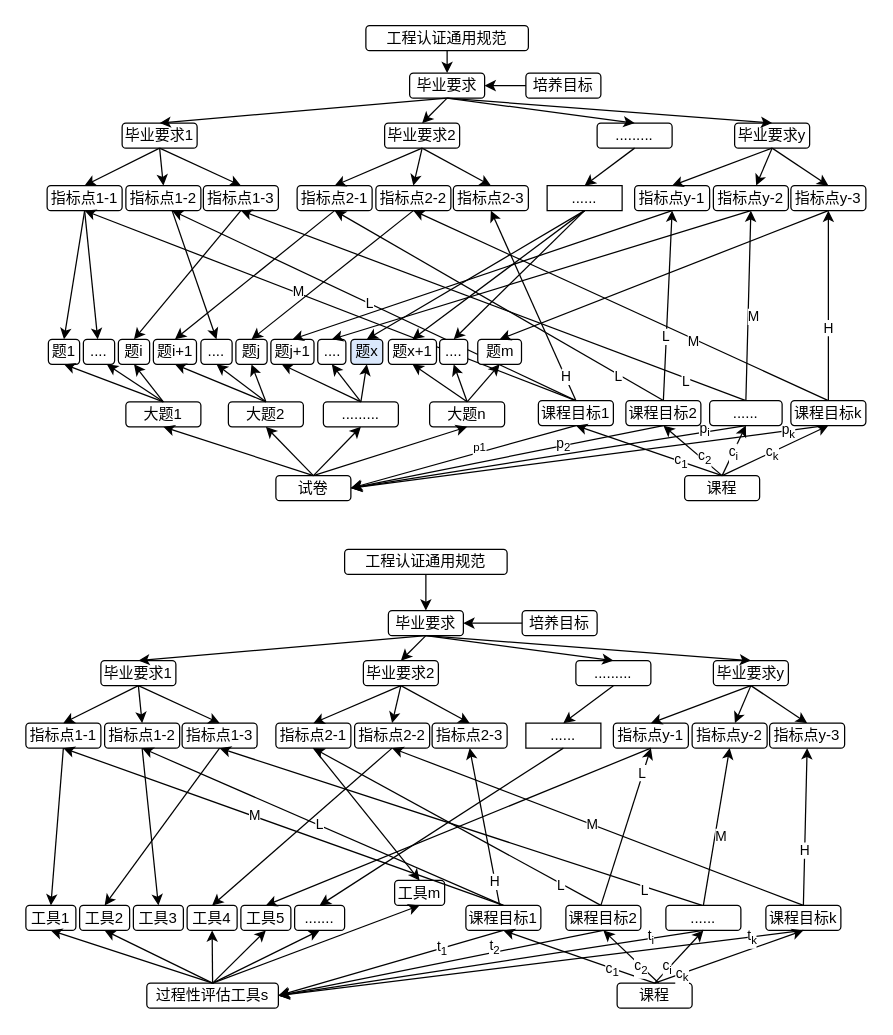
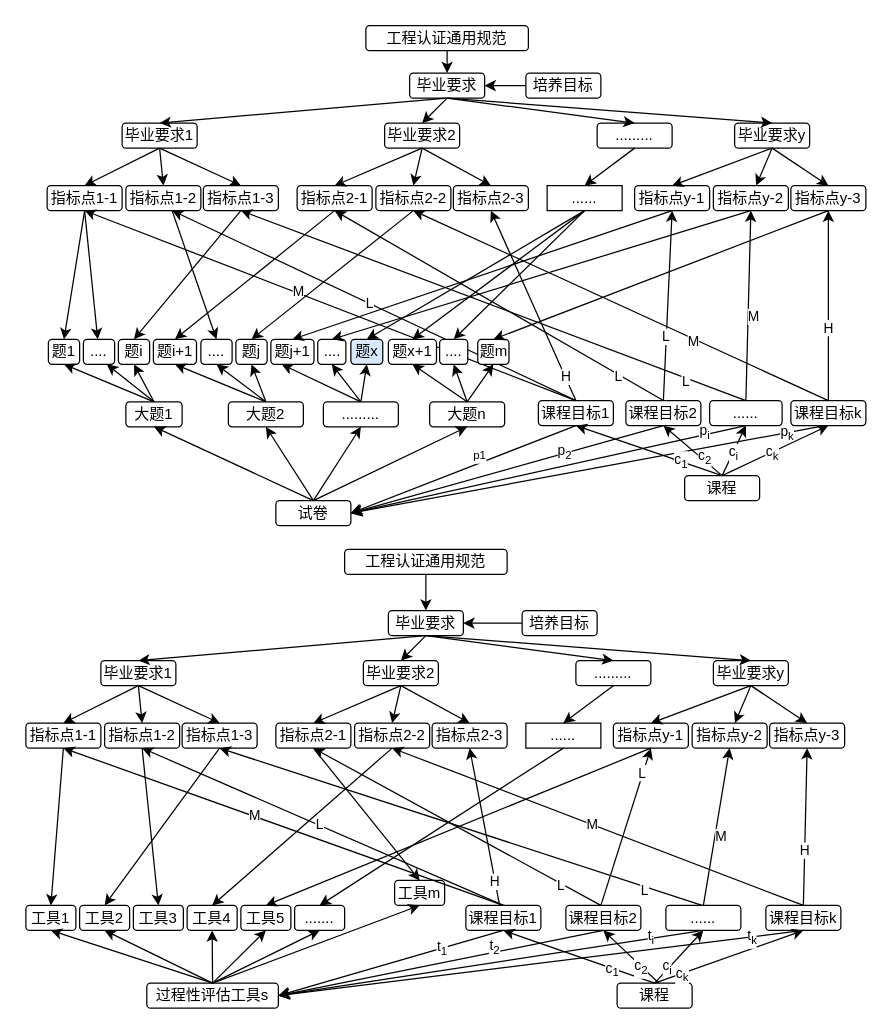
node "题m": size 44x25 -> 31x25
node "大题1": size 75x25 -> 56x25
node "试卷": moved (313, 488) -> (313, 513)
